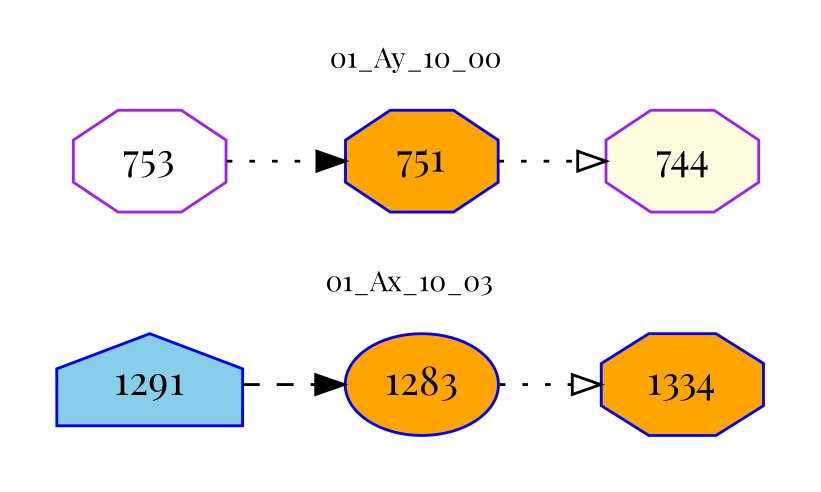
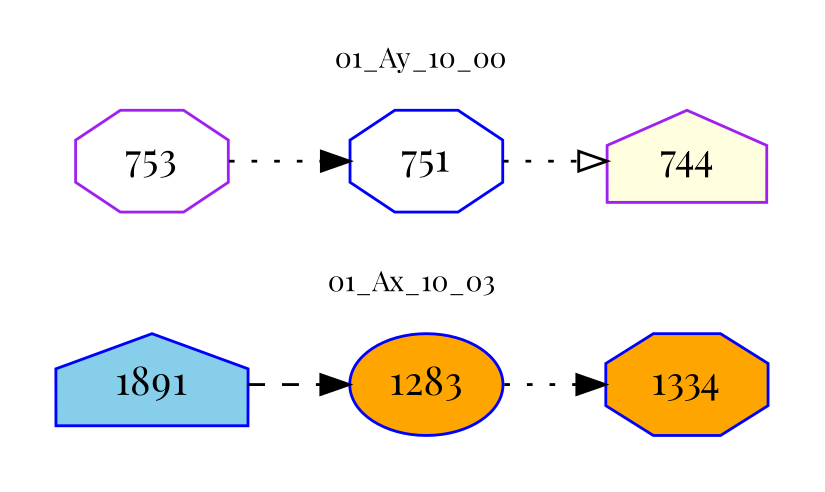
node "751": fillcolor orange -> white
node "744": shape octagon -> house
node "1291": label "1291" -> "1891"
edge "1283" -> "1334": arrowhead onormal -> normal
